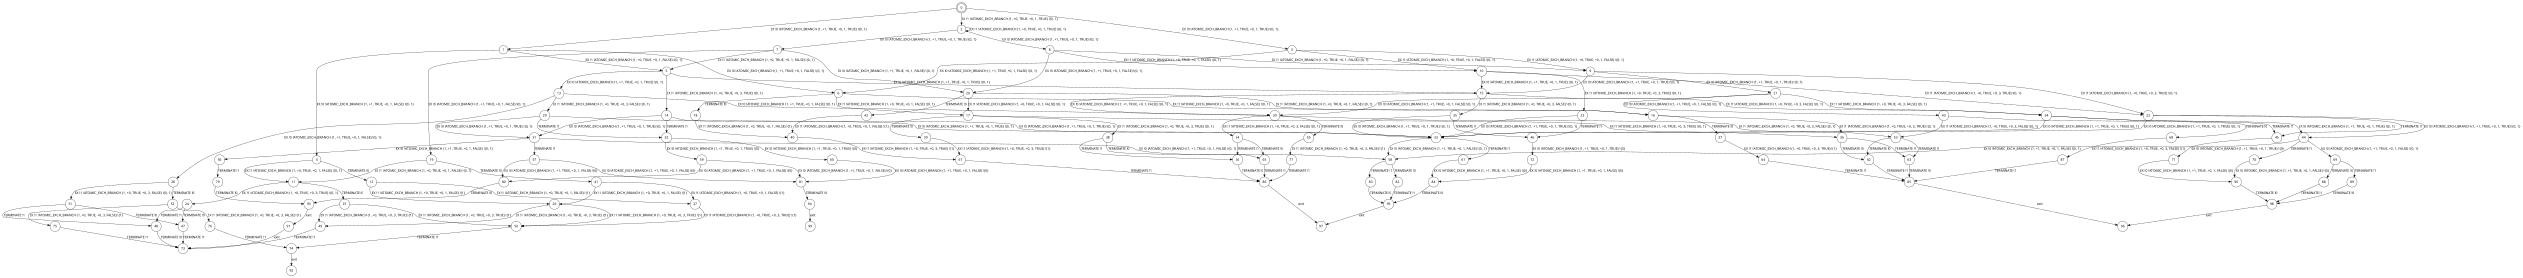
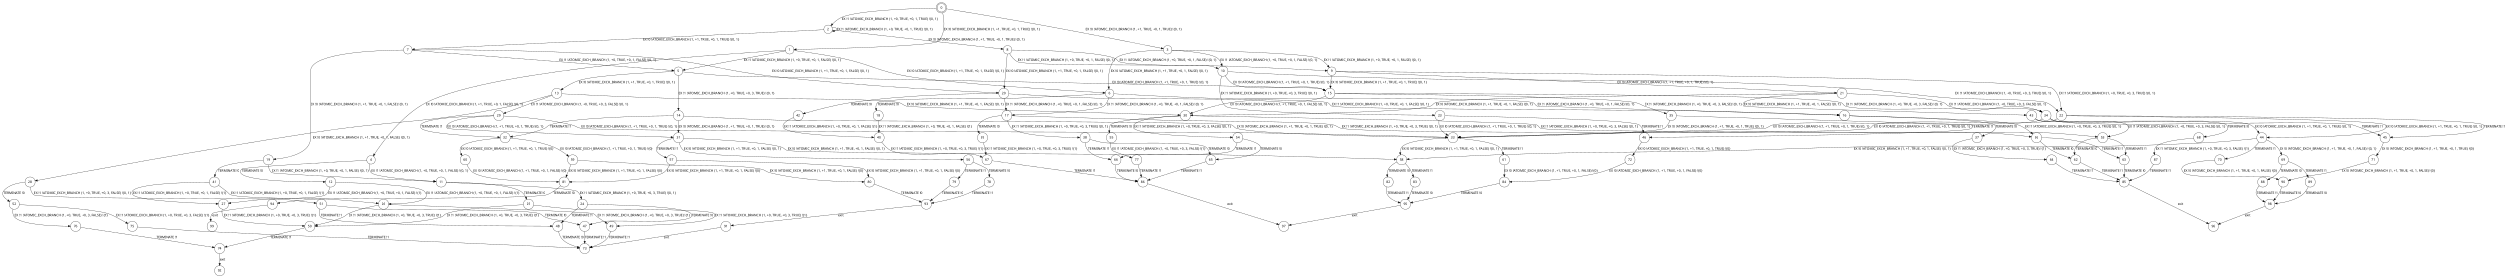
node "78": added
